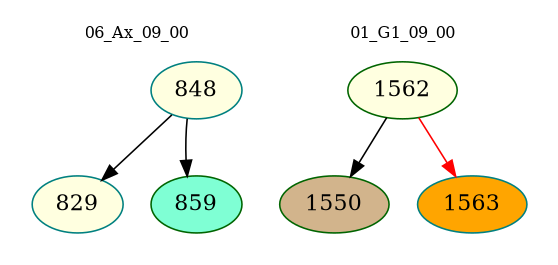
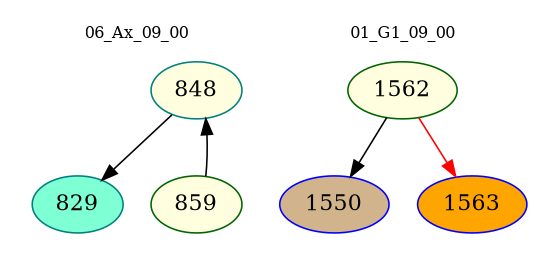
edge "848" -> "859": reversed
node "829": fillcolor lightyellow -> aquamarine
node "859": fillcolor aquamarine -> lightyellow
node "1550": color darkgreen -> blue
node "1563": color teal -> blue
